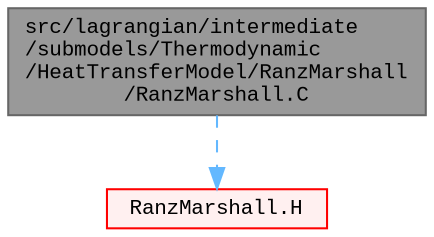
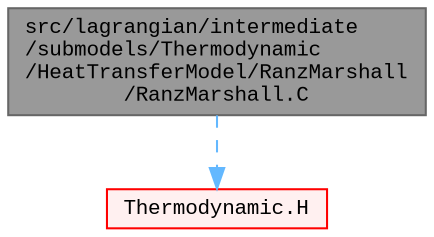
node "RanzMarshall.H": label "RanzMarshall.H" -> "Thermodynamic.H"
